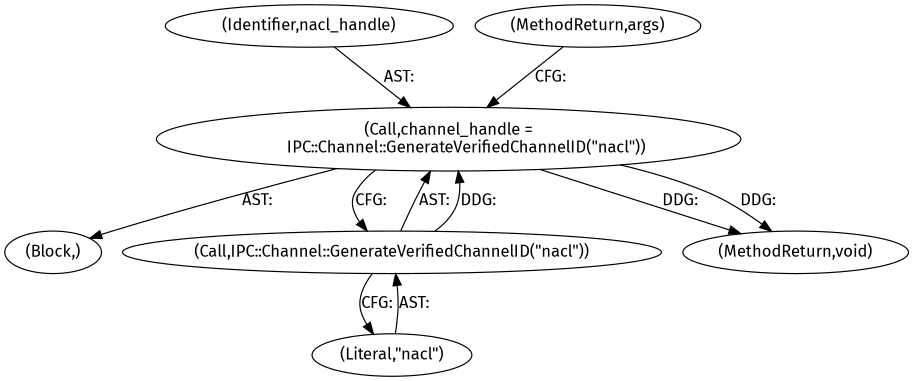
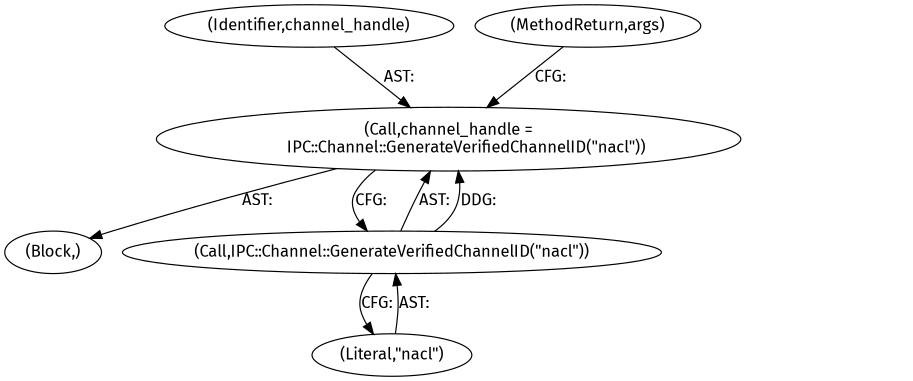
node "(Identifier,nacl_handle)": label "(Identifier,nacl_handle)" -> "(Identifier,channel_handle)"
node "(MethodReturn,void)": removed
